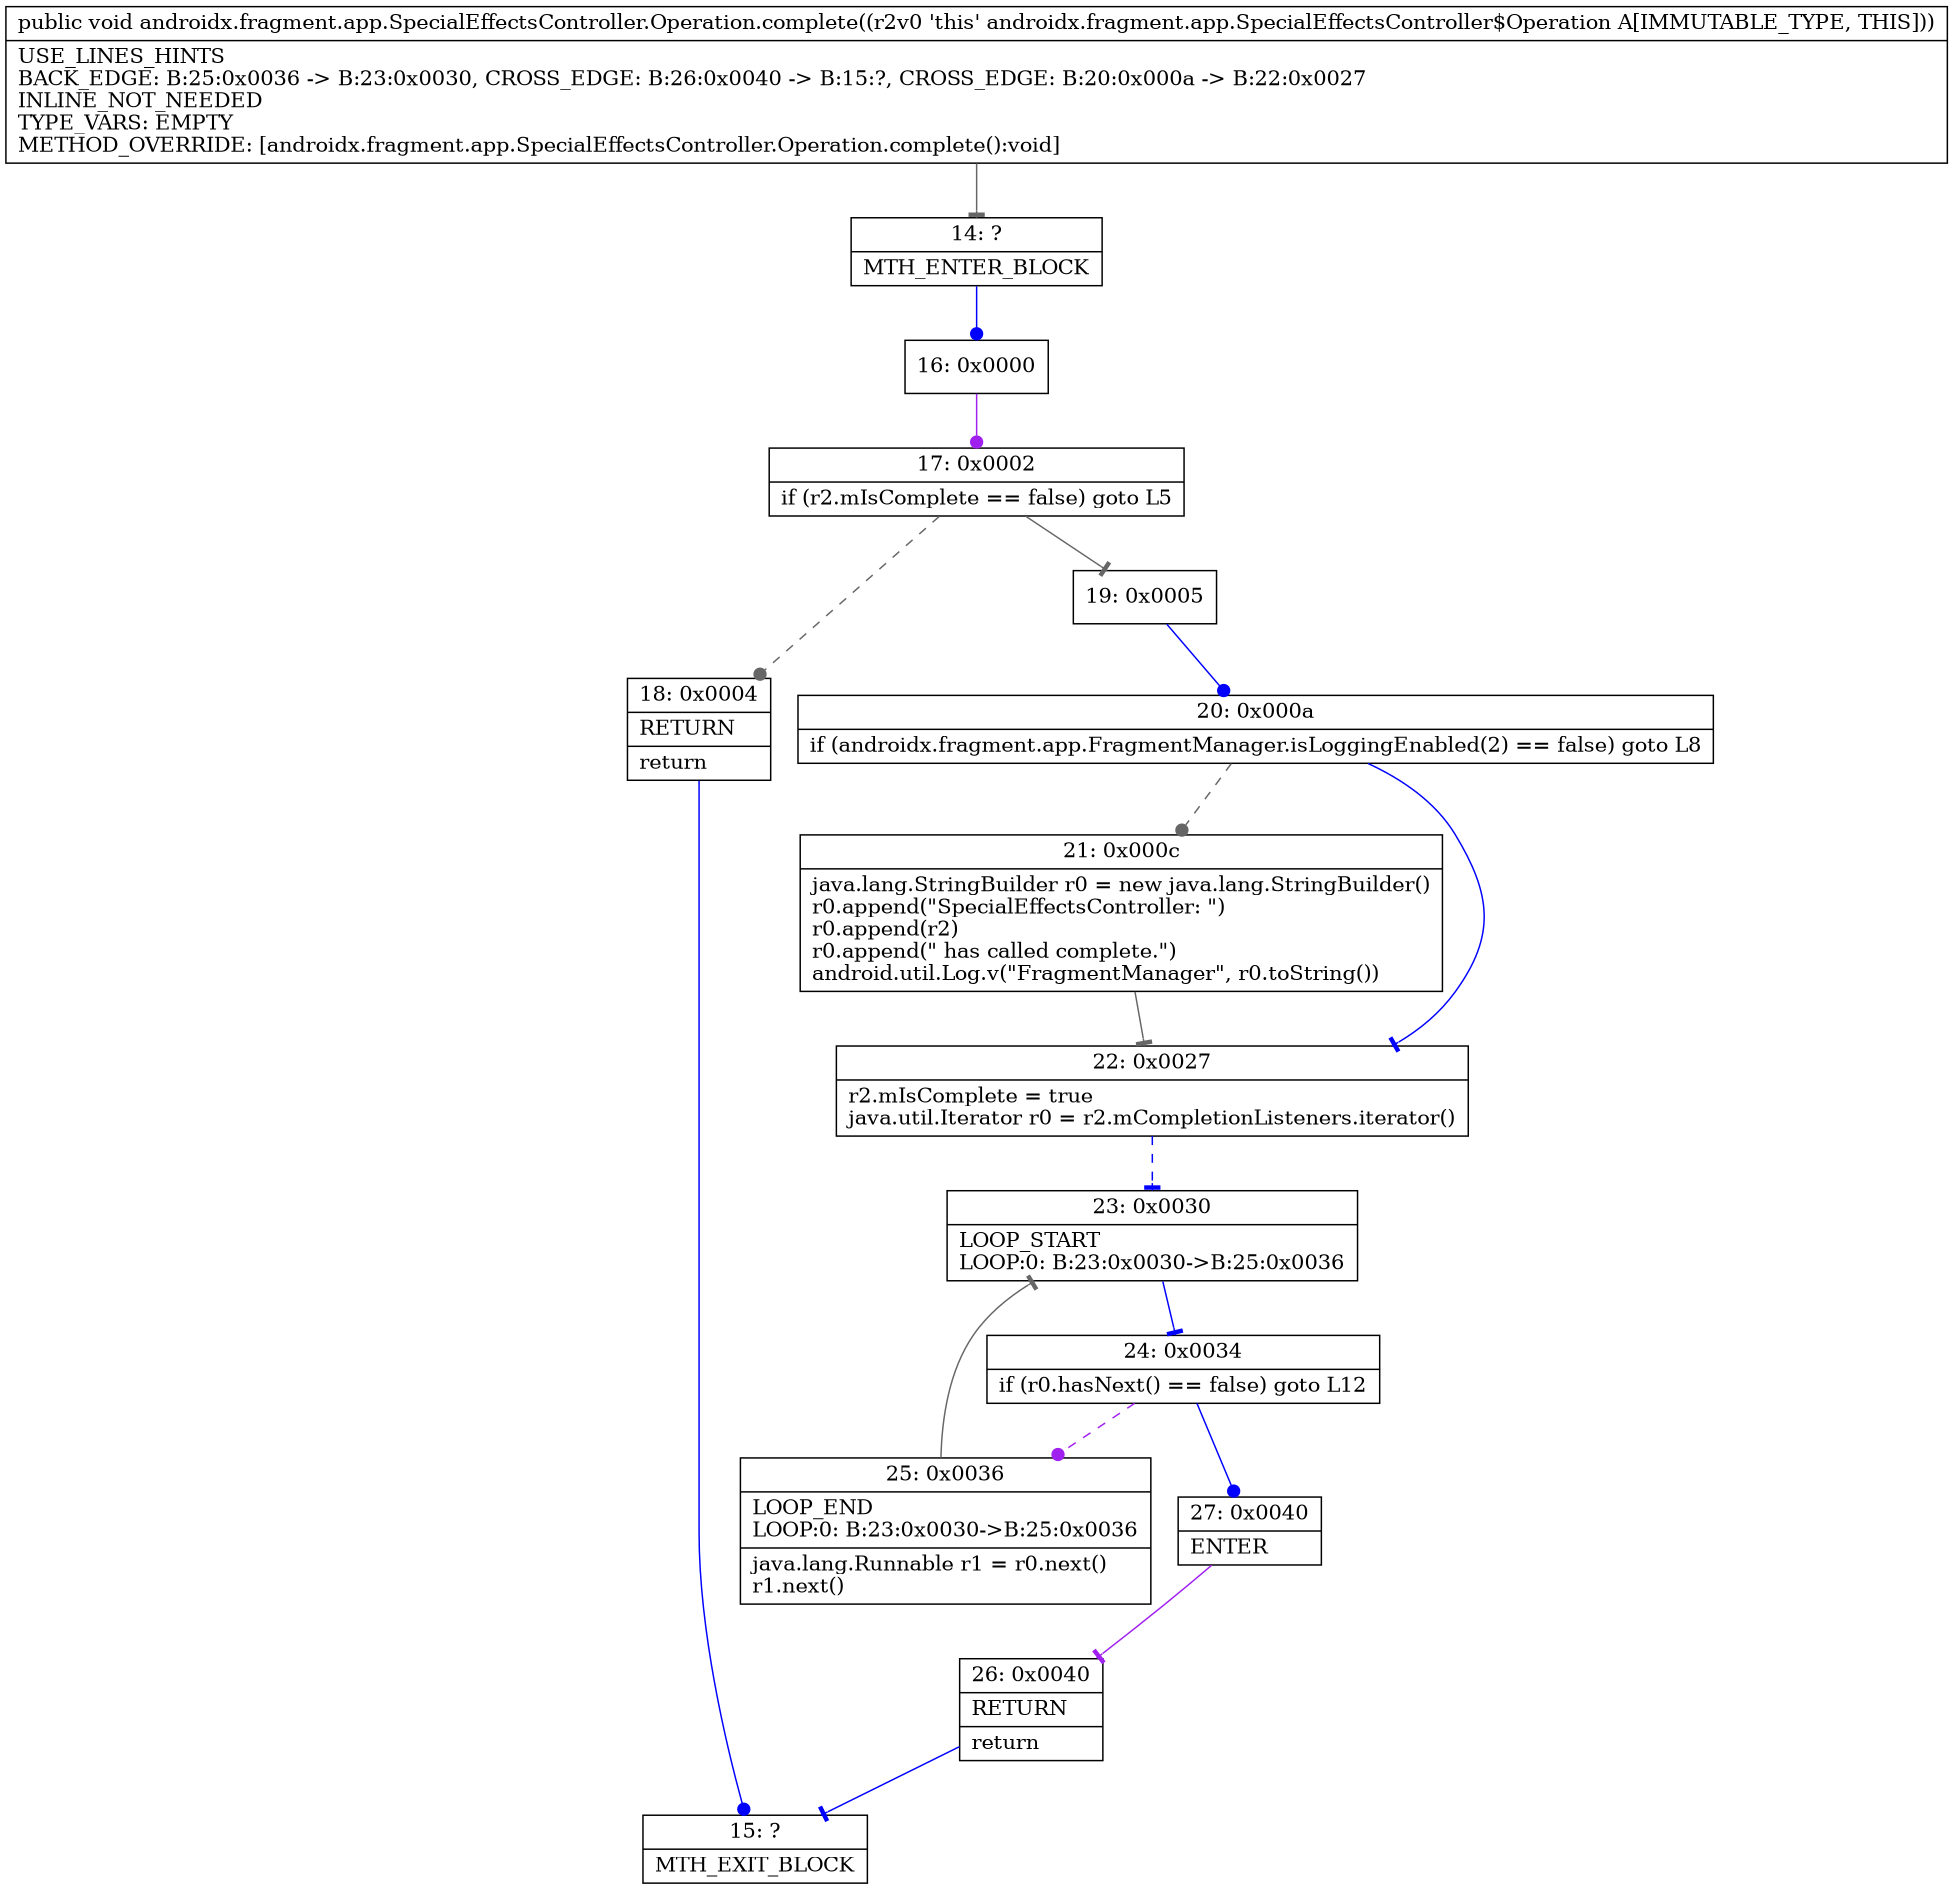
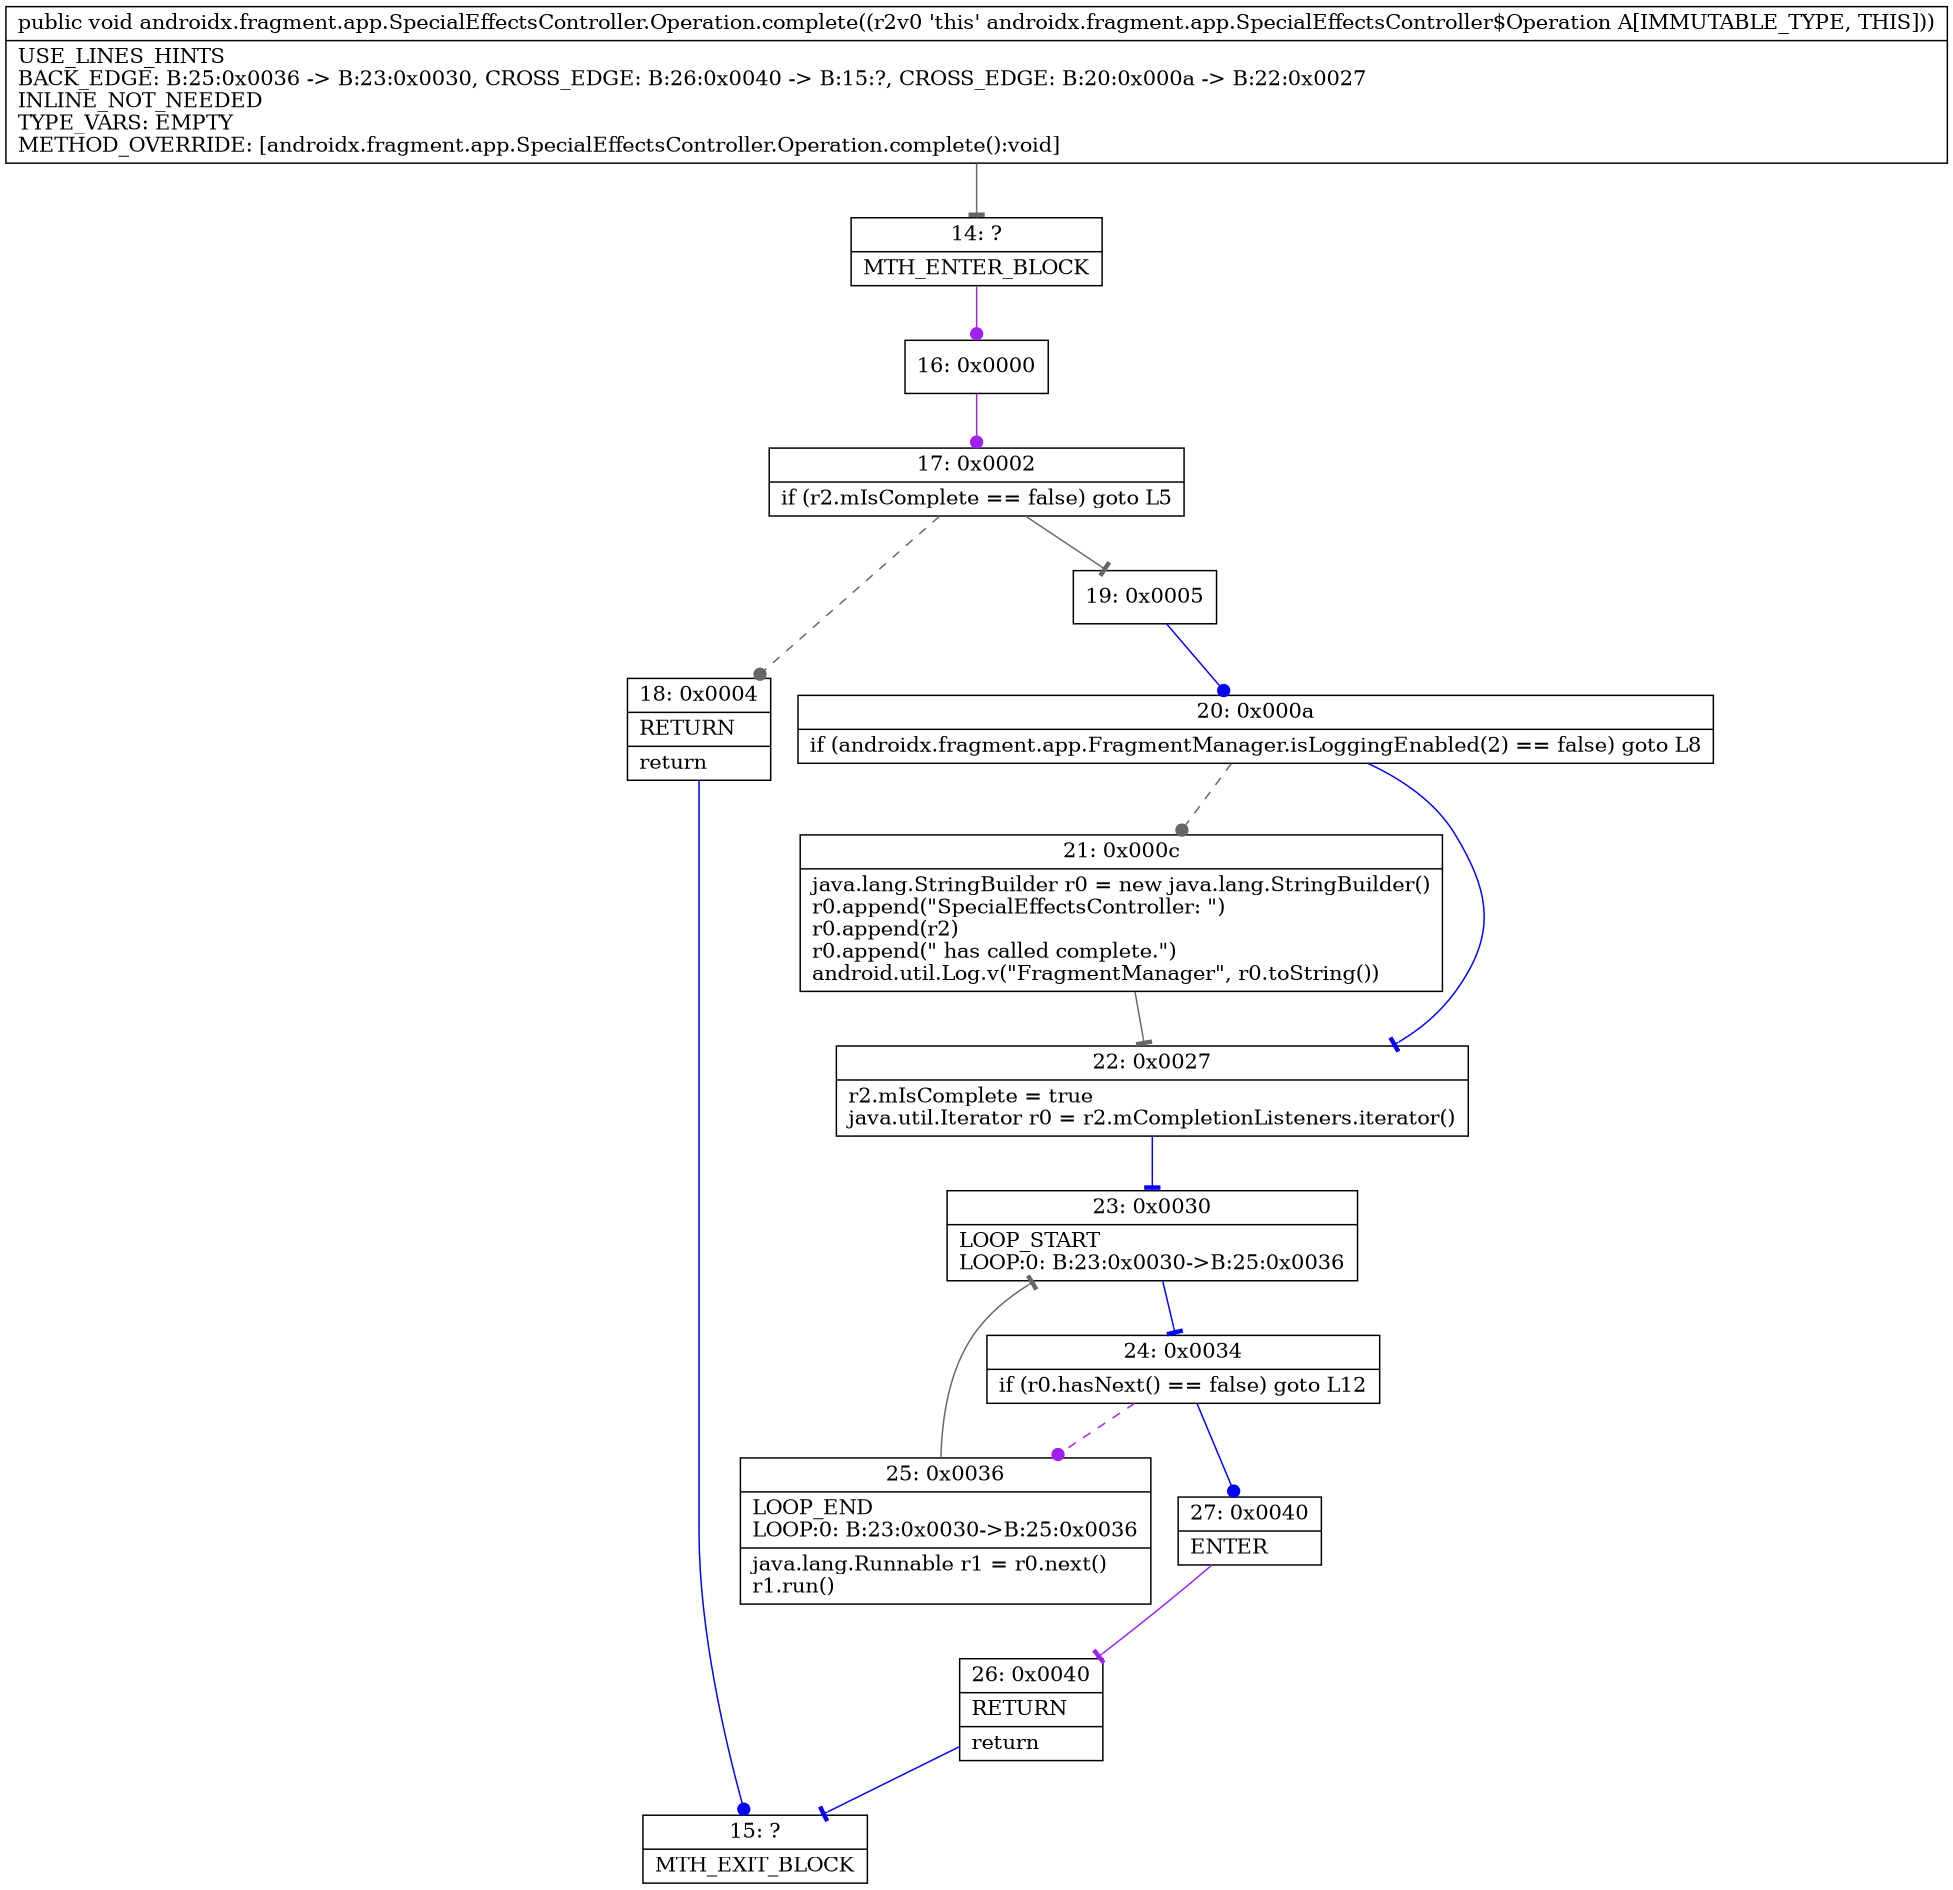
edge "14: ?" -> "16: 0x0000": color blue -> purple
edge "22: 0x0027" -> "23: 0x0030": style dashed -> solid
node "25: 0x0036": text "r1.next()" -> "r1.run()"
